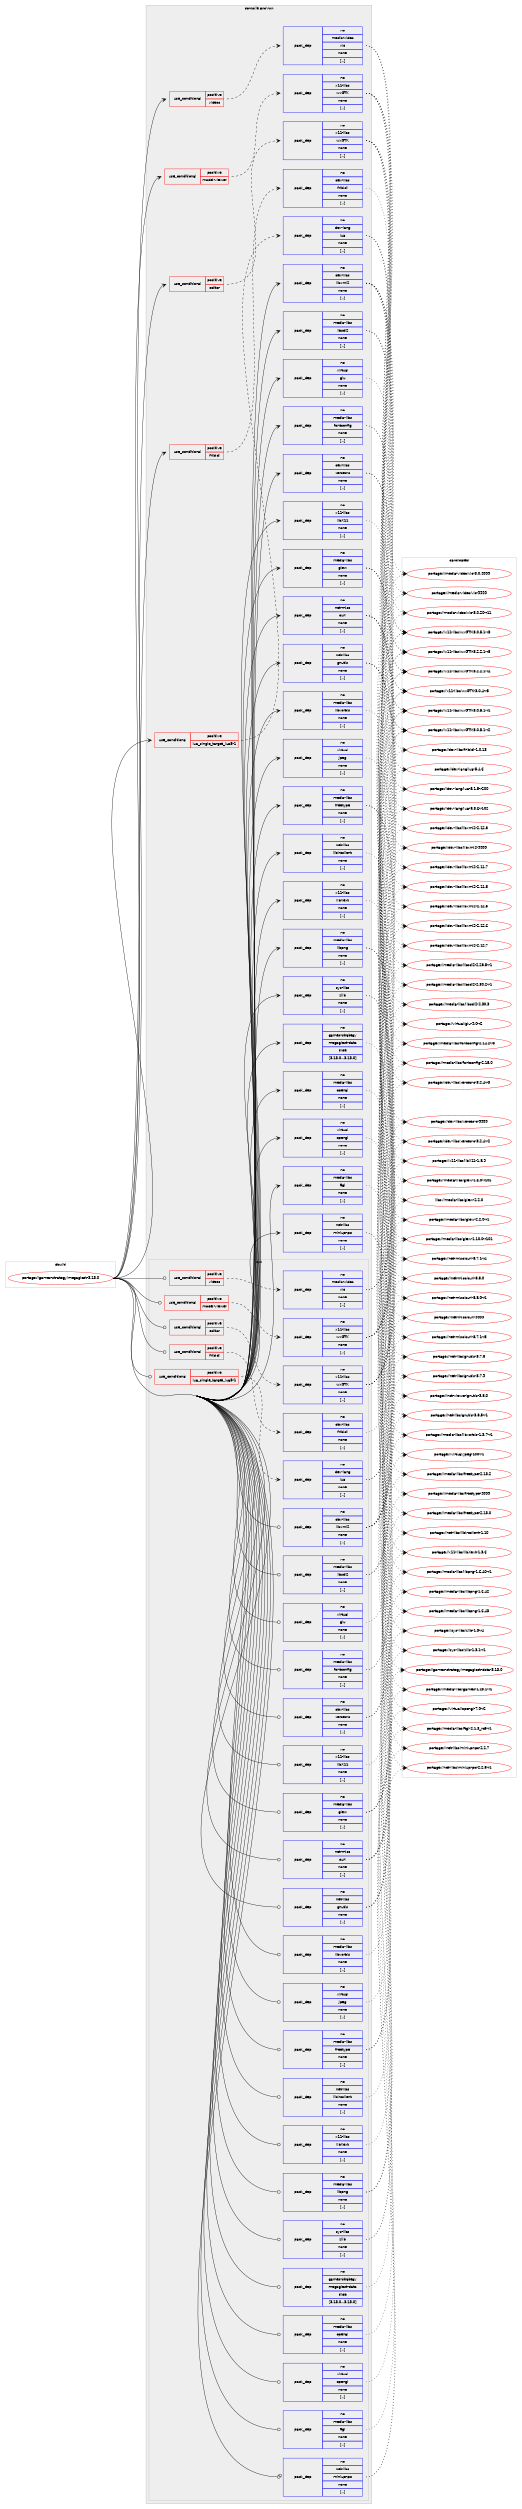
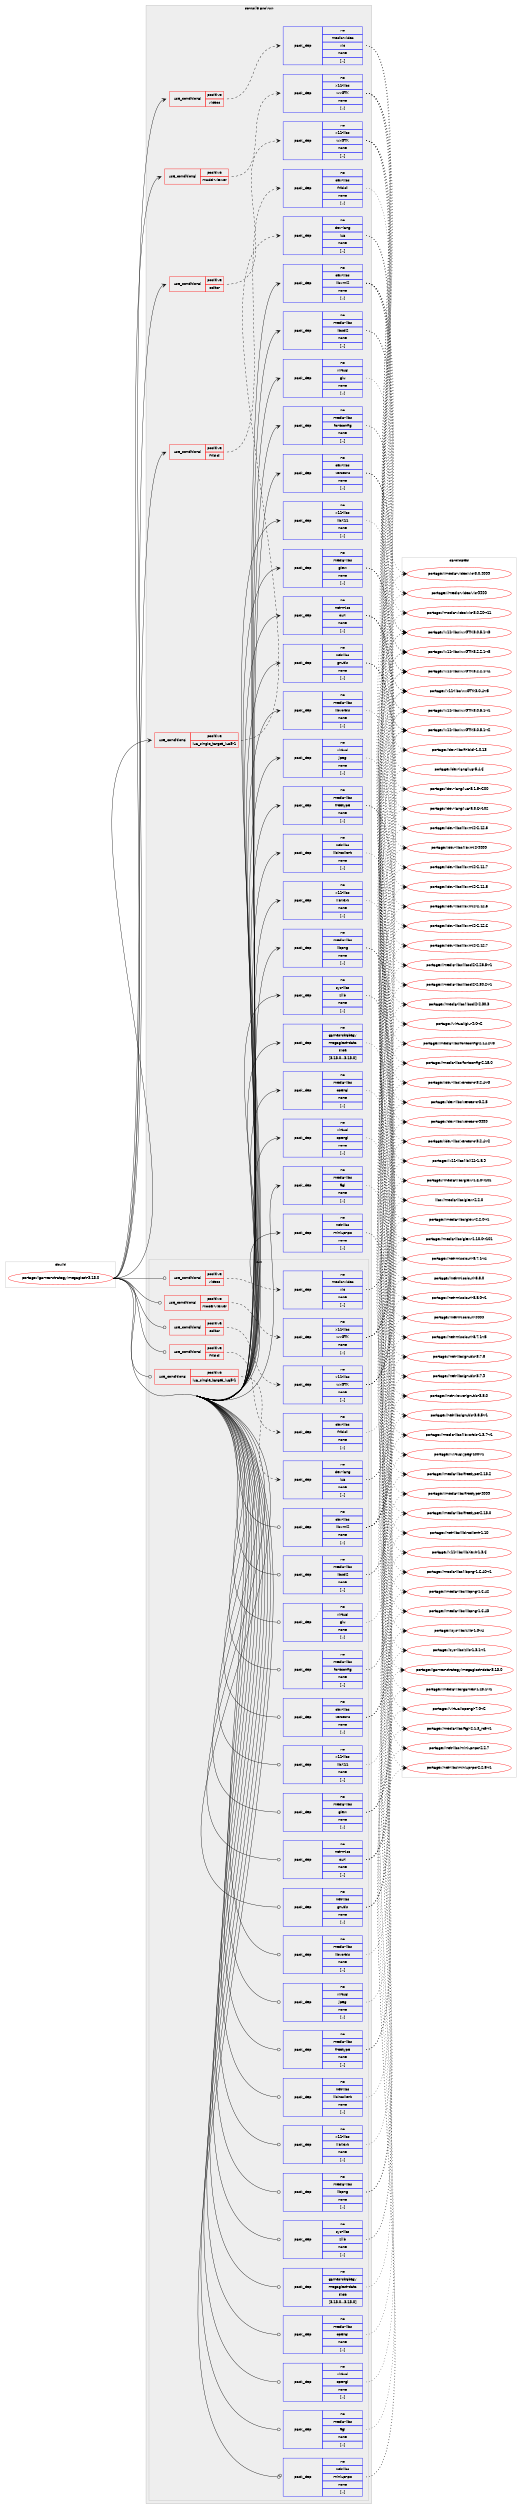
node "portage://dev-libs/xerces-c-3.2.5": added
